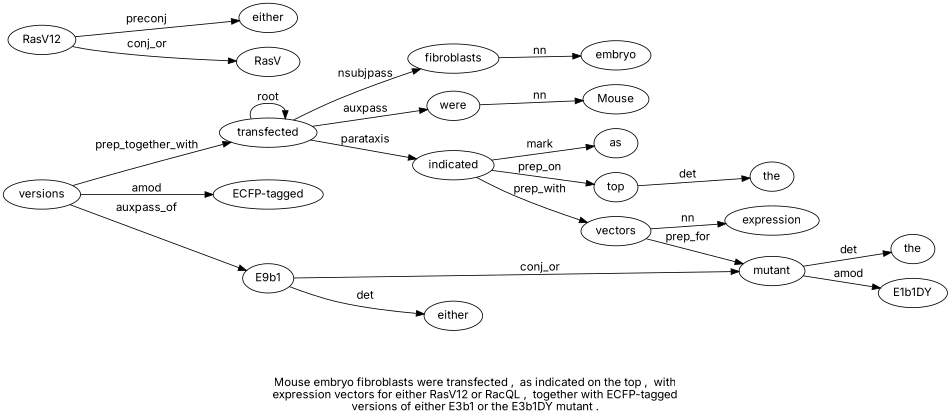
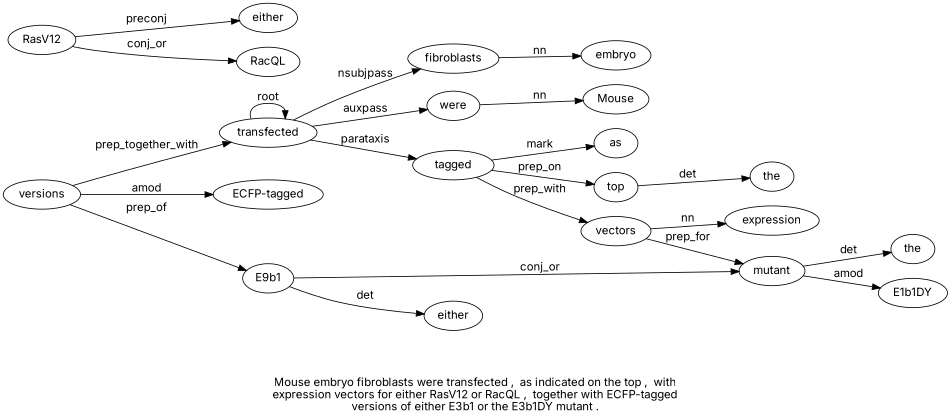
node "RasV": label "RasV" -> "RacQL"
node "indicated": label "indicated" -> "tagged"
edge "versions" -> "E9b1": label "auxpass_of" -> "prep_of"
